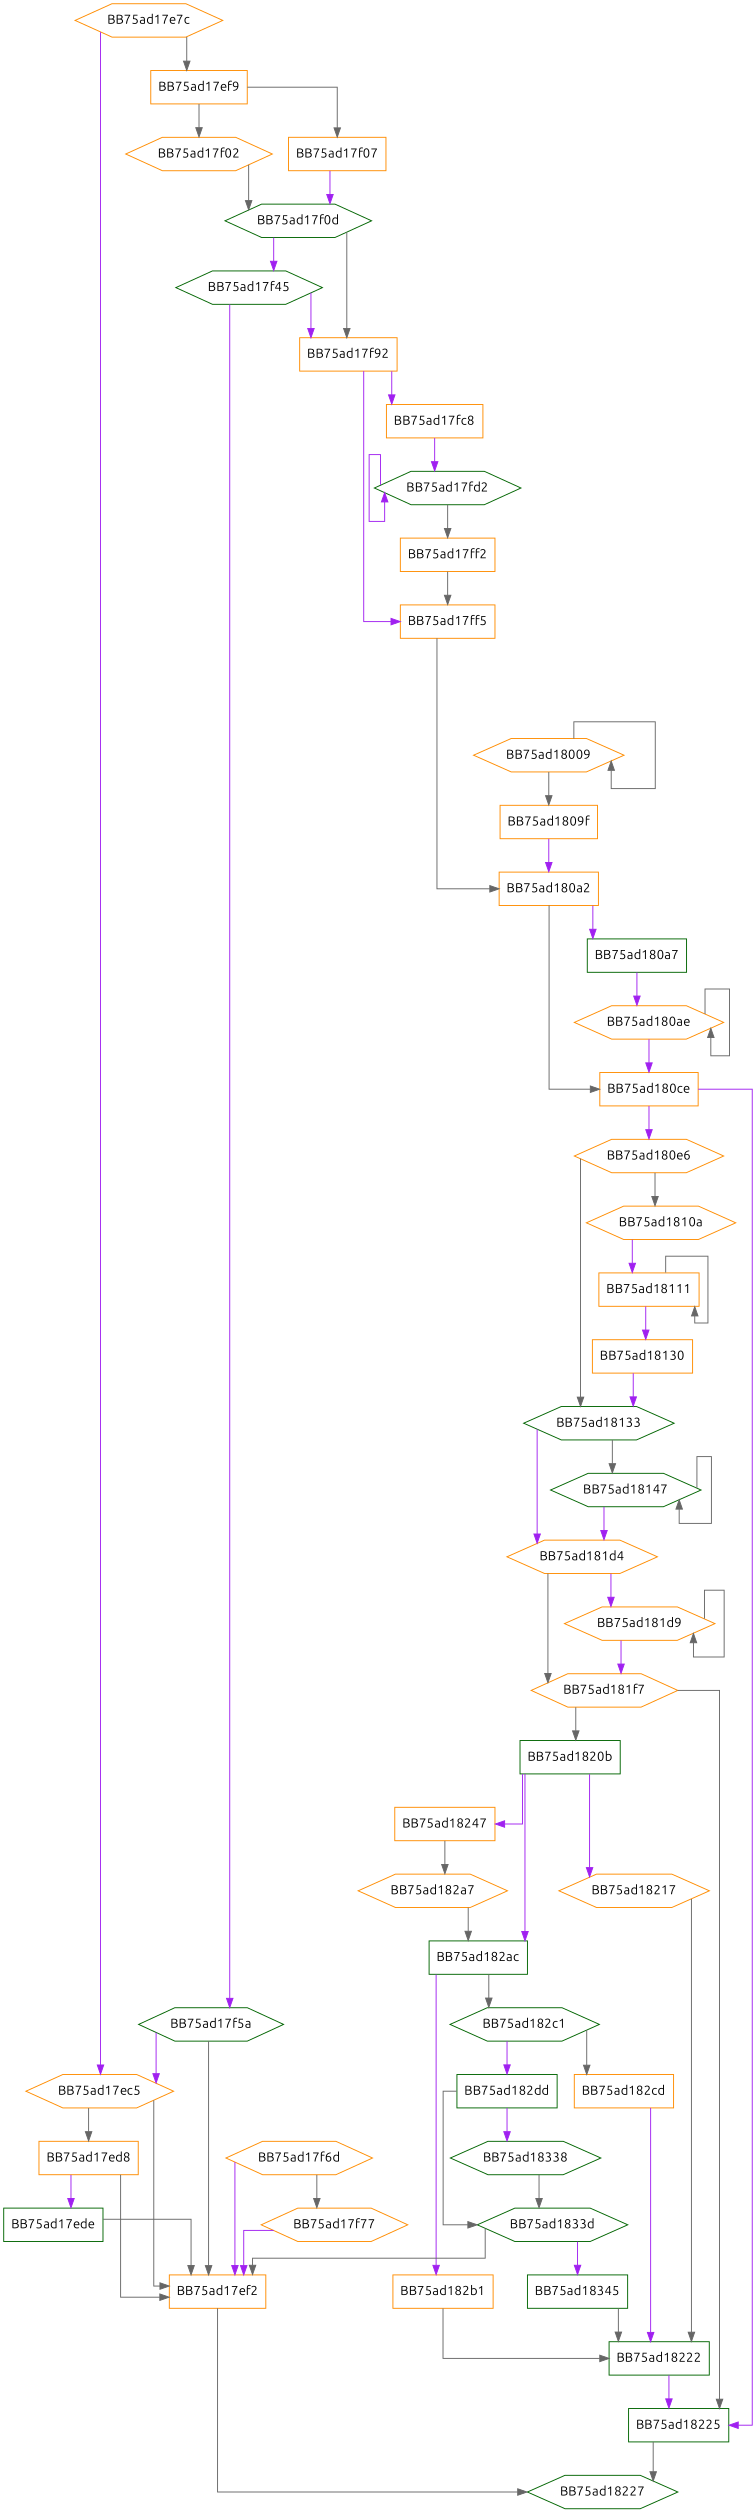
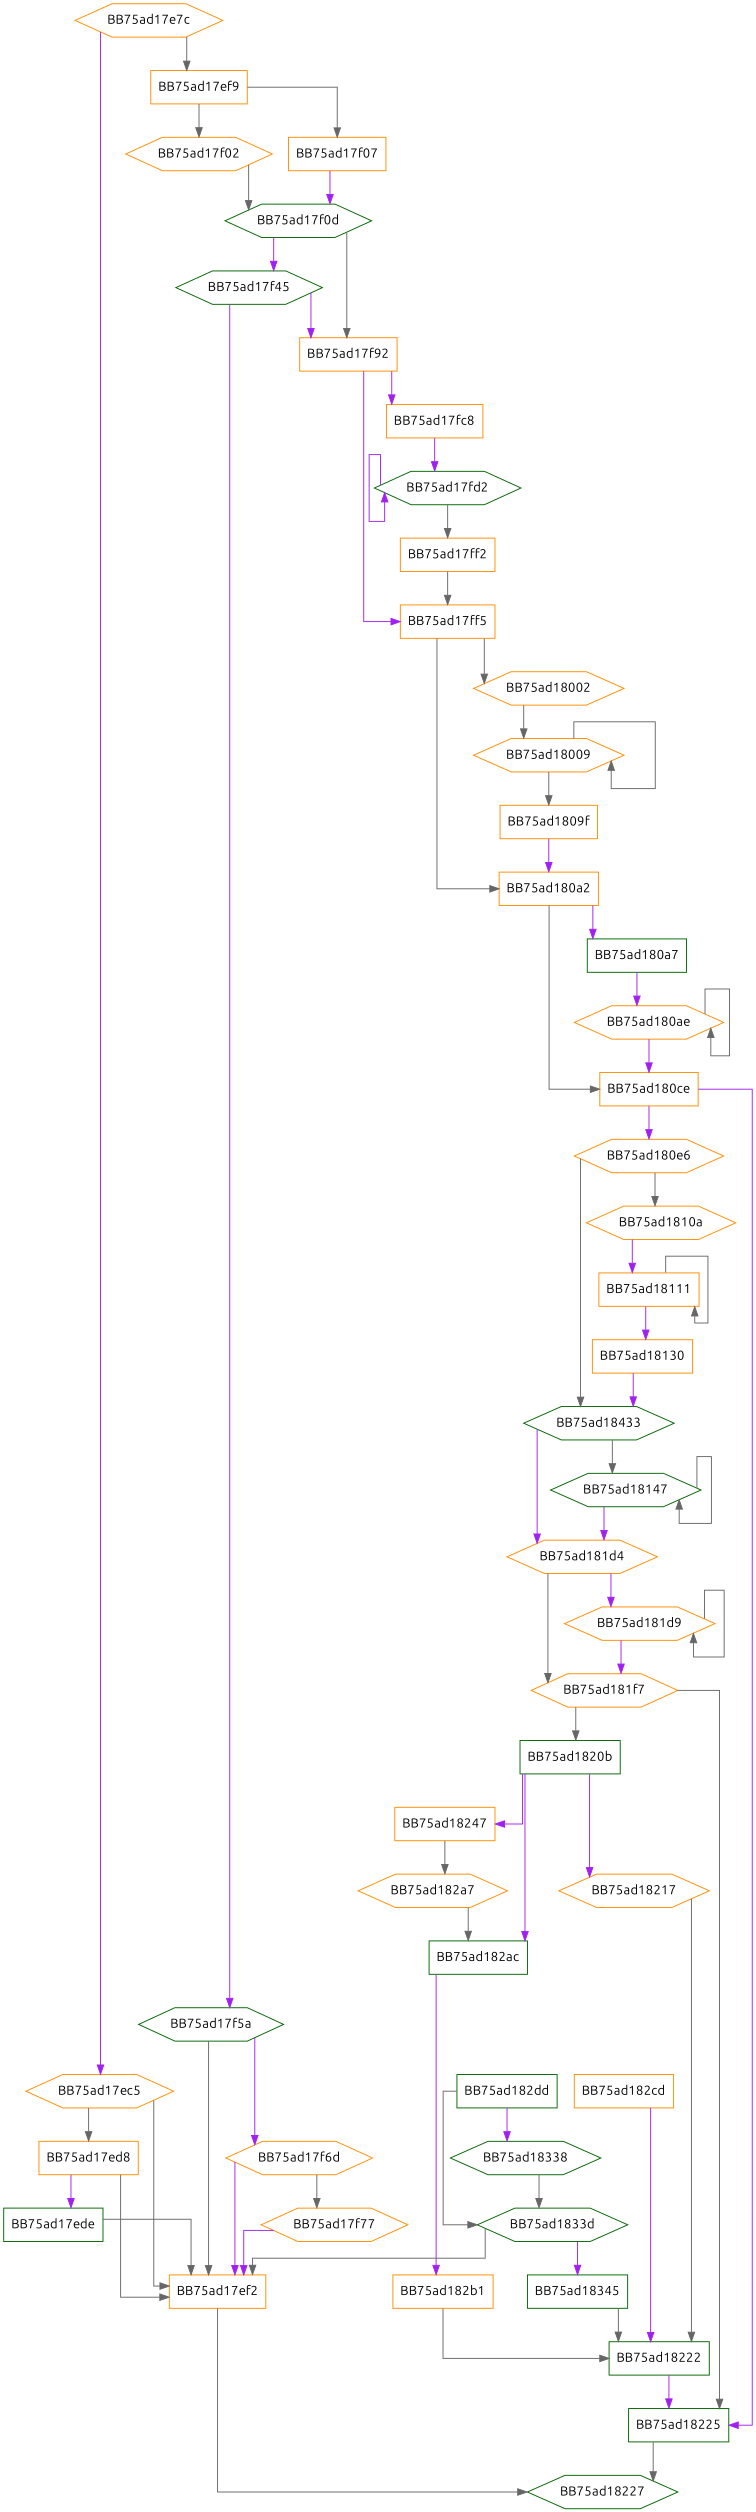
node "BB75ad18002": added
node "BB75ad18133": label "BB75ad18133" -> "BB75ad18433"
node "BB75ad182c1": removed
edge "BB75ad17f5a" -> "BB75ad17ec5": now "BB75ad17f5a" -> "BB75ad17f6d"
